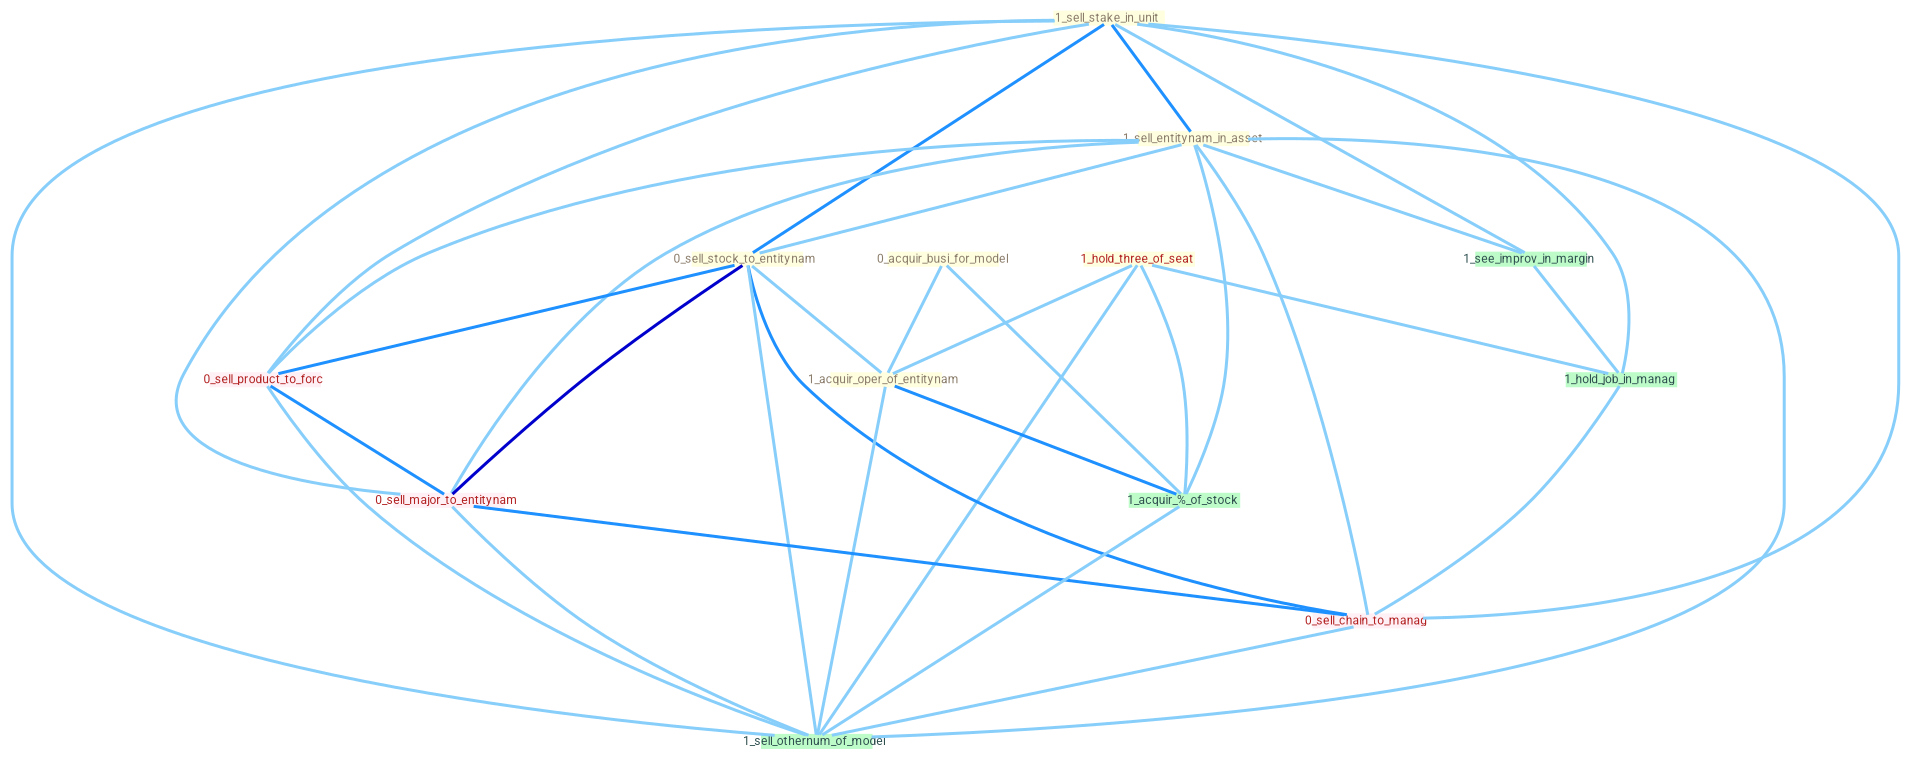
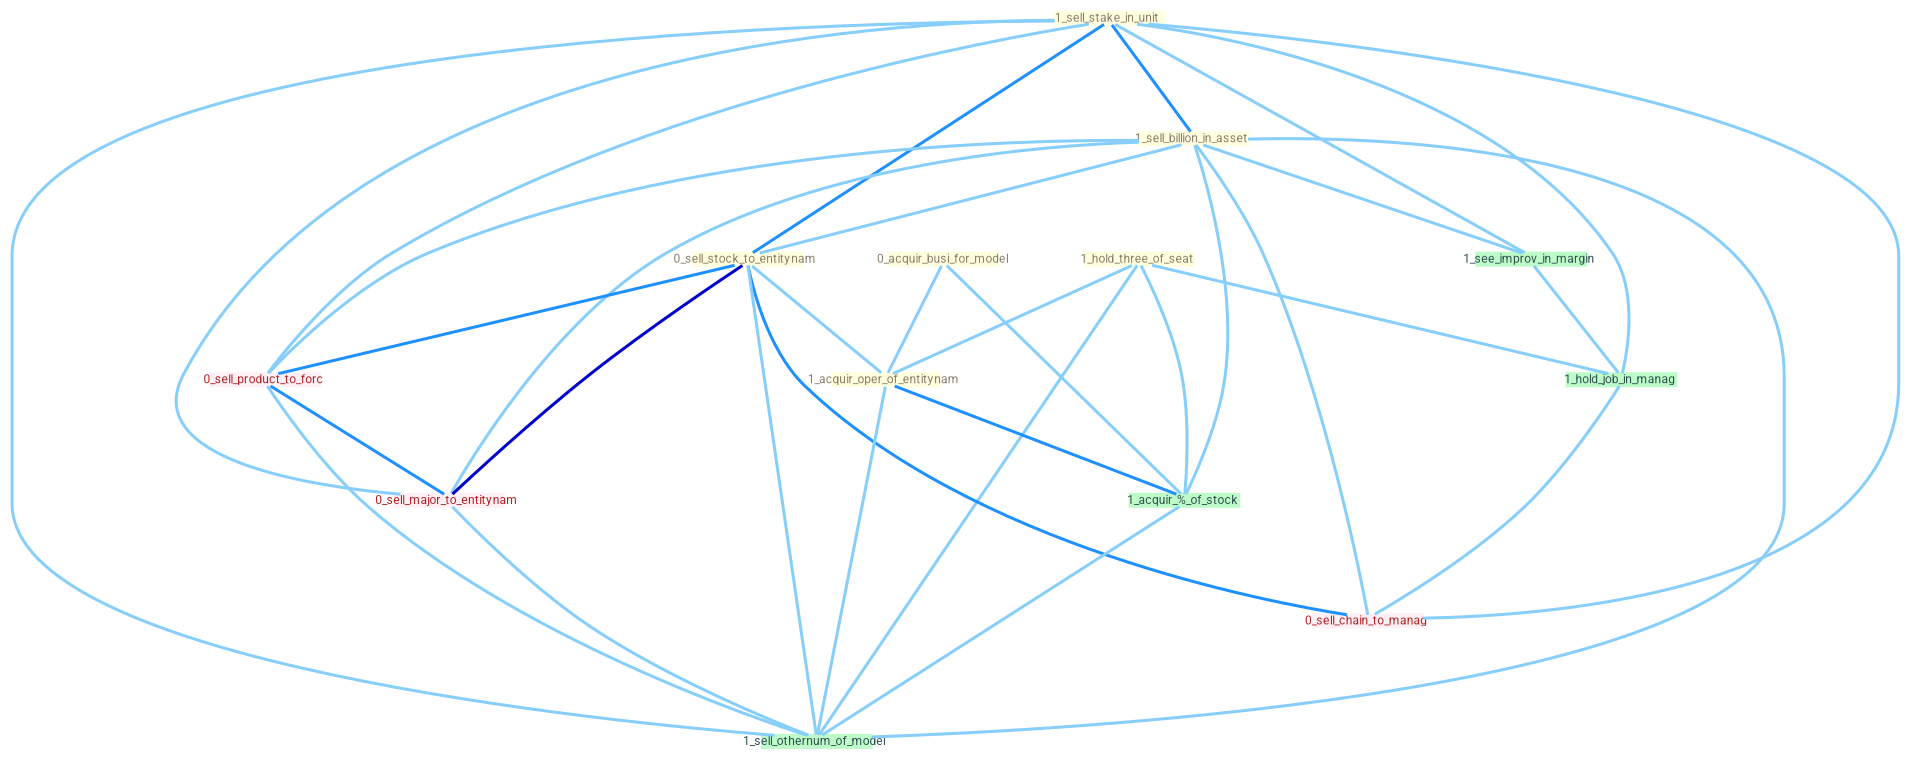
node "1_sell_entitynam_in_asset": label "1_sell_entitynam_in_asset" -> "1_sell_billion_in_asset"
node "1_hold_three_of_seat": fontcolor #b22222 -> #8b7d6b
edge "0_sell_major_to_entitynam" -- "0_sell_chain_to_manag": removed
edge "0_sell_chain_to_manag" -- "1_sell_othernum_of_model": removed
